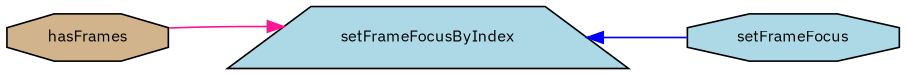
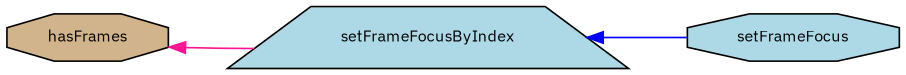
edge "hasFrames" -> "setFrameFocusByIndex": reversed
